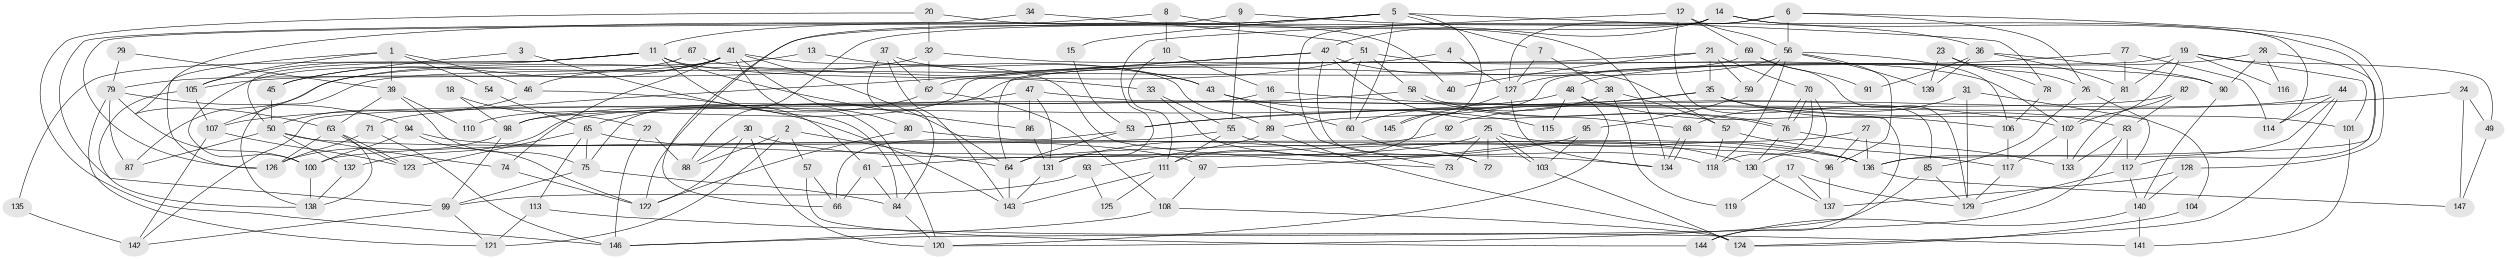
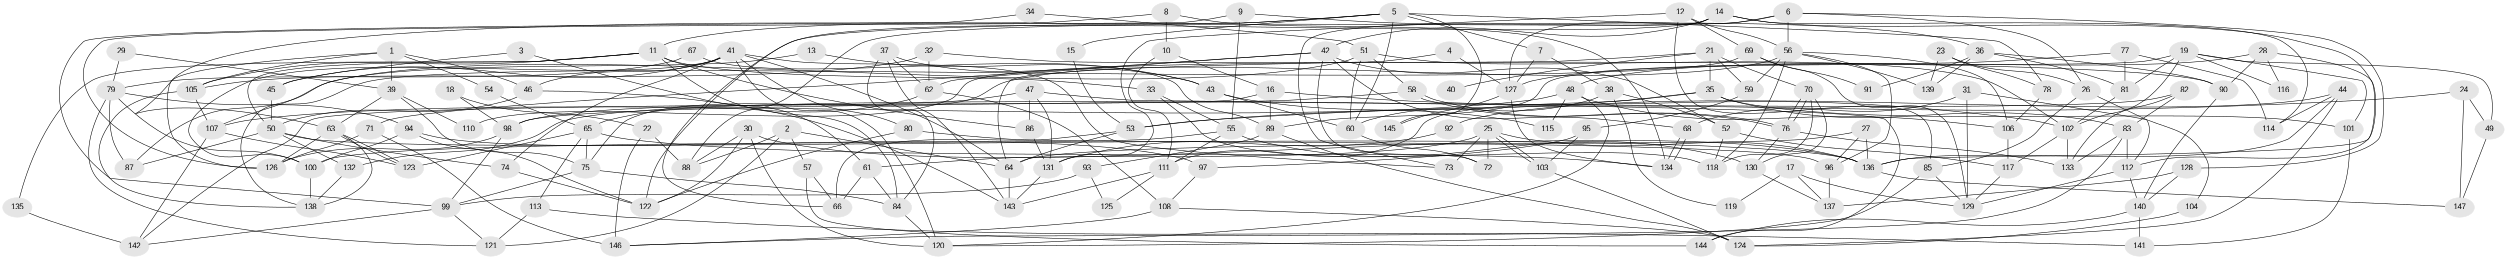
node "20": removed
